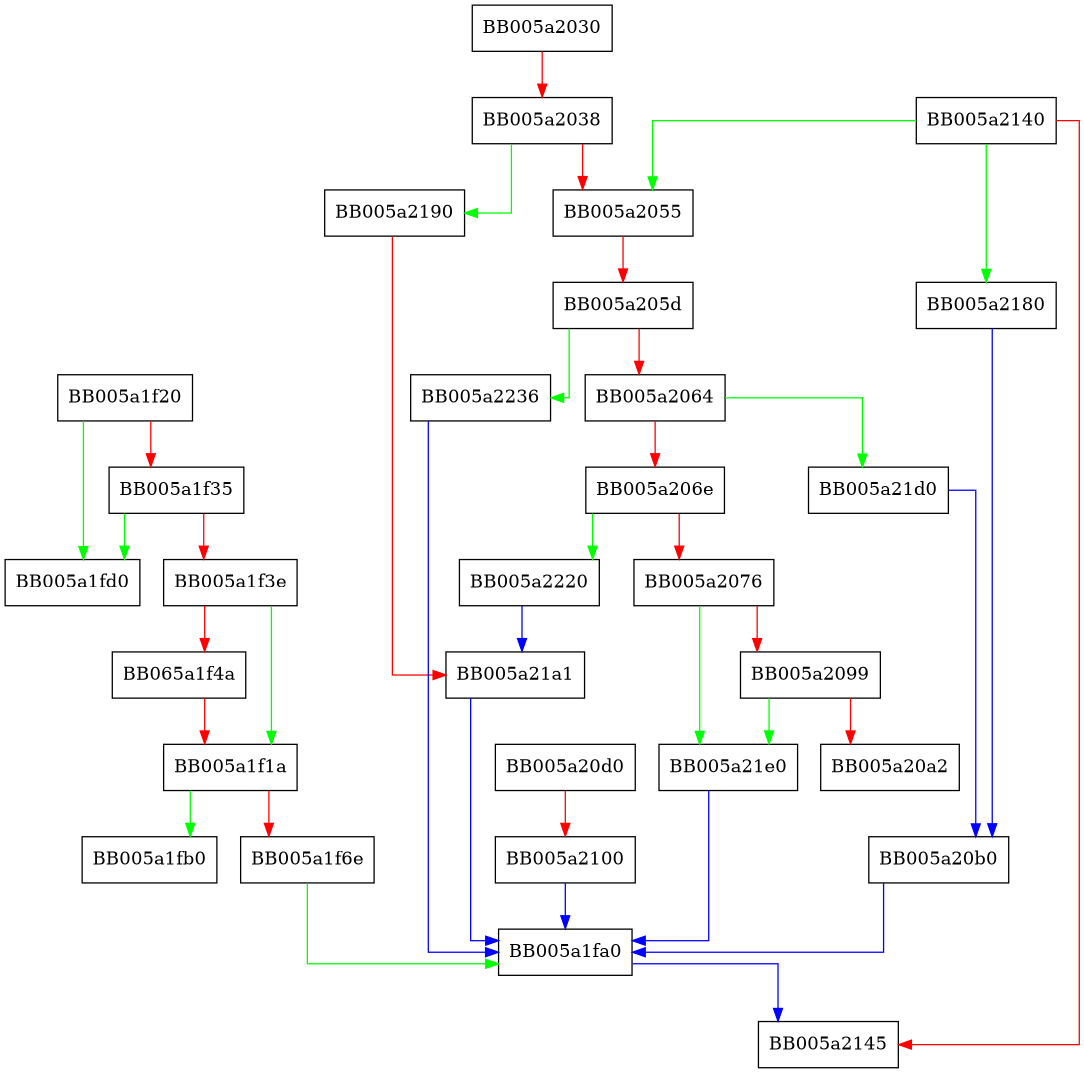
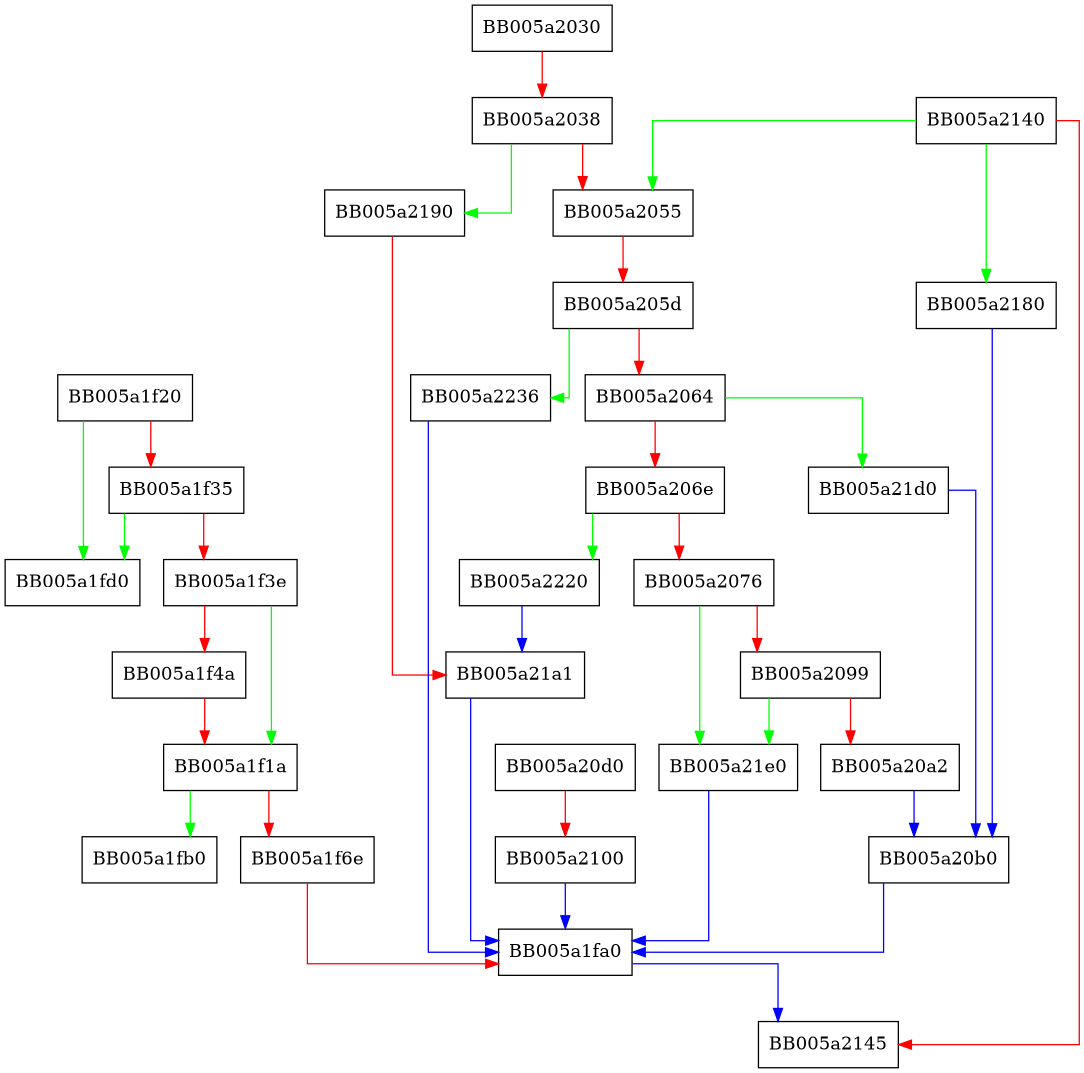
node "BB065a1f4a": label "BB065a1f4a" -> "BB005a1f4a"
edge "BB005a20a2" -> "BB005a20b0": added
edge "BB005a1f6e" -> "BB005a1fa0": color green -> red
